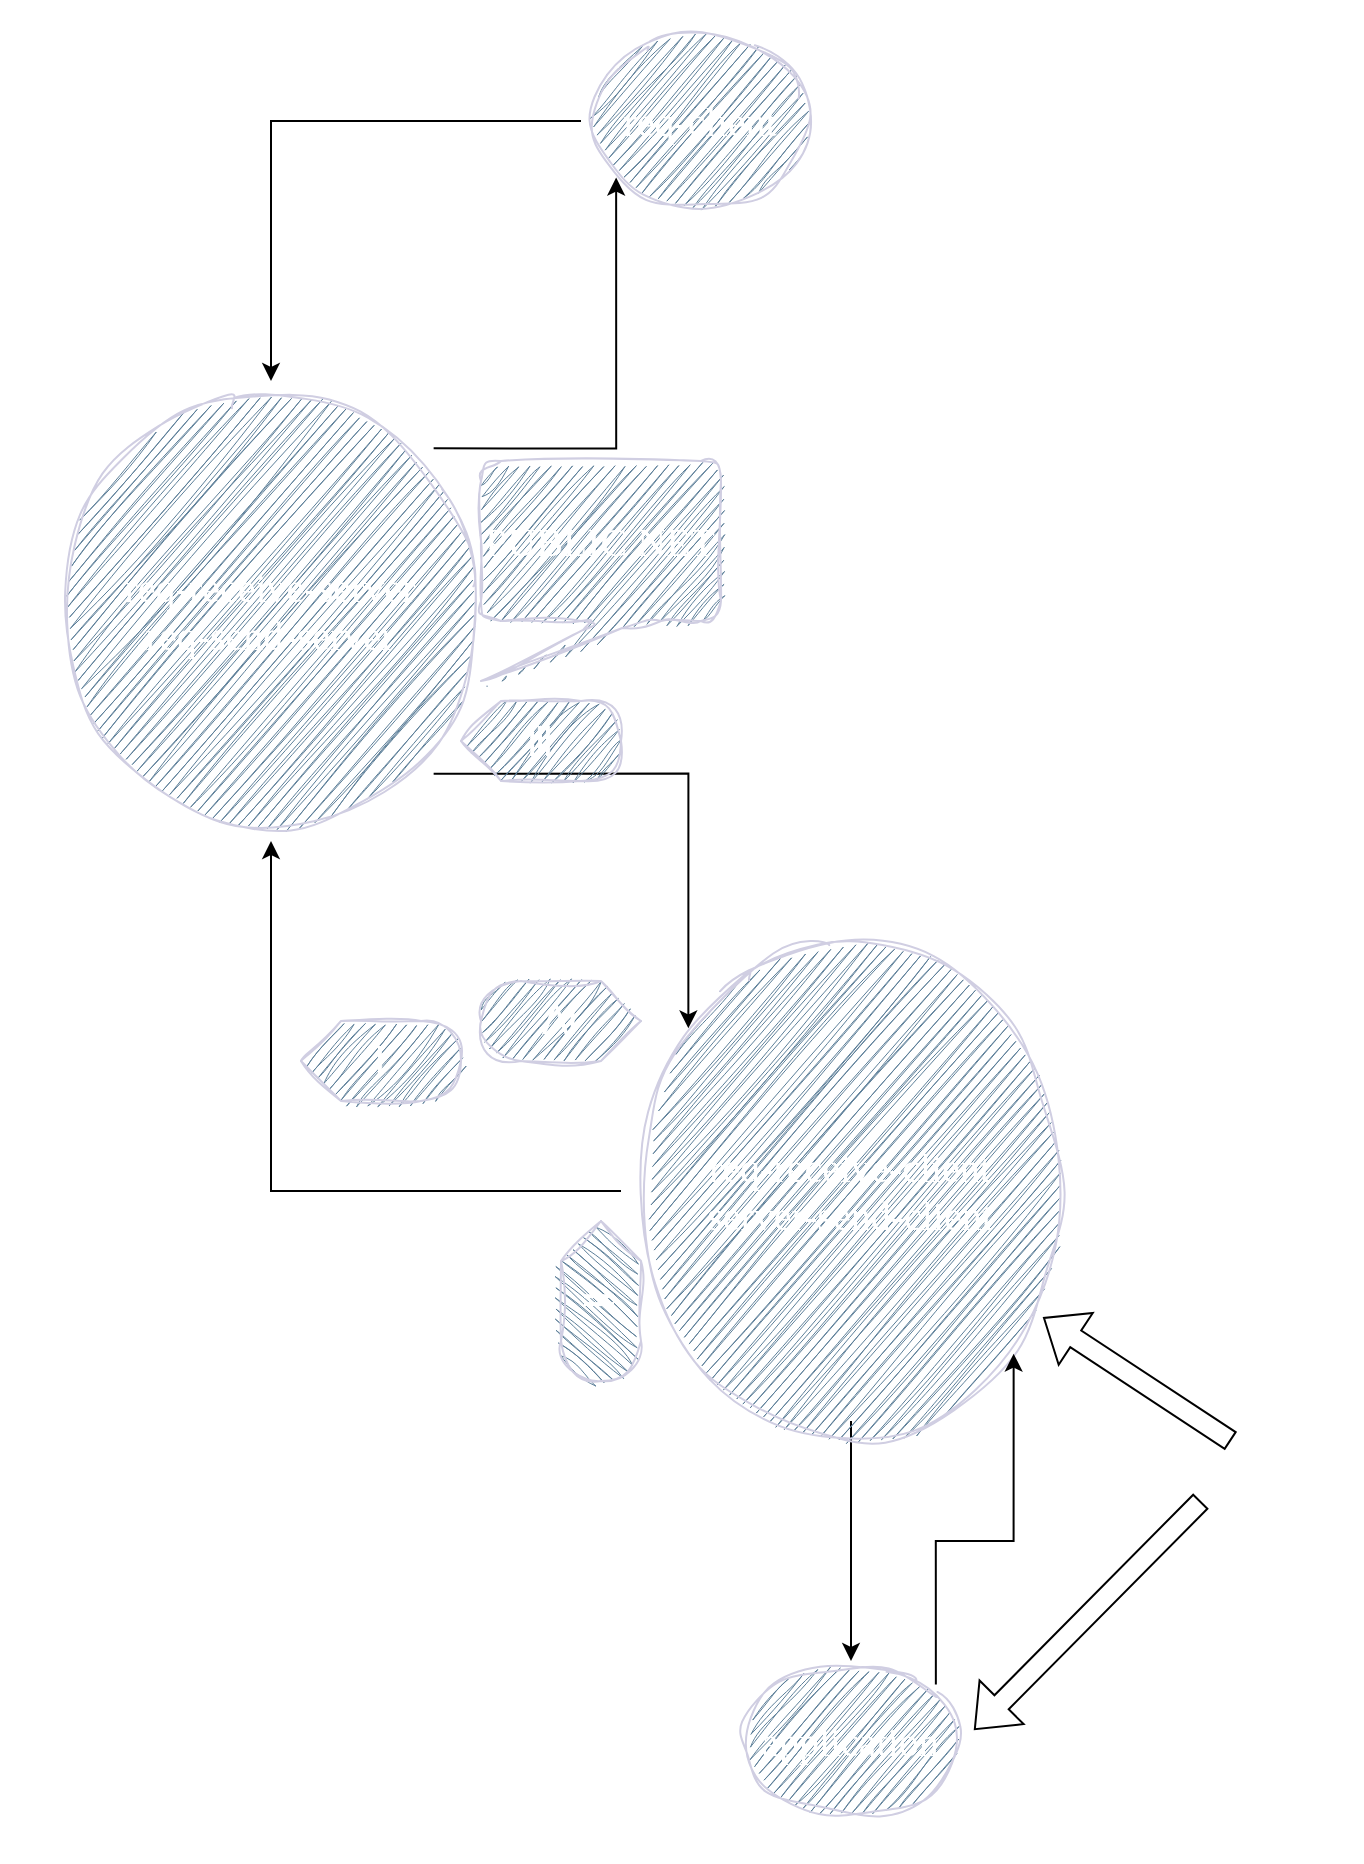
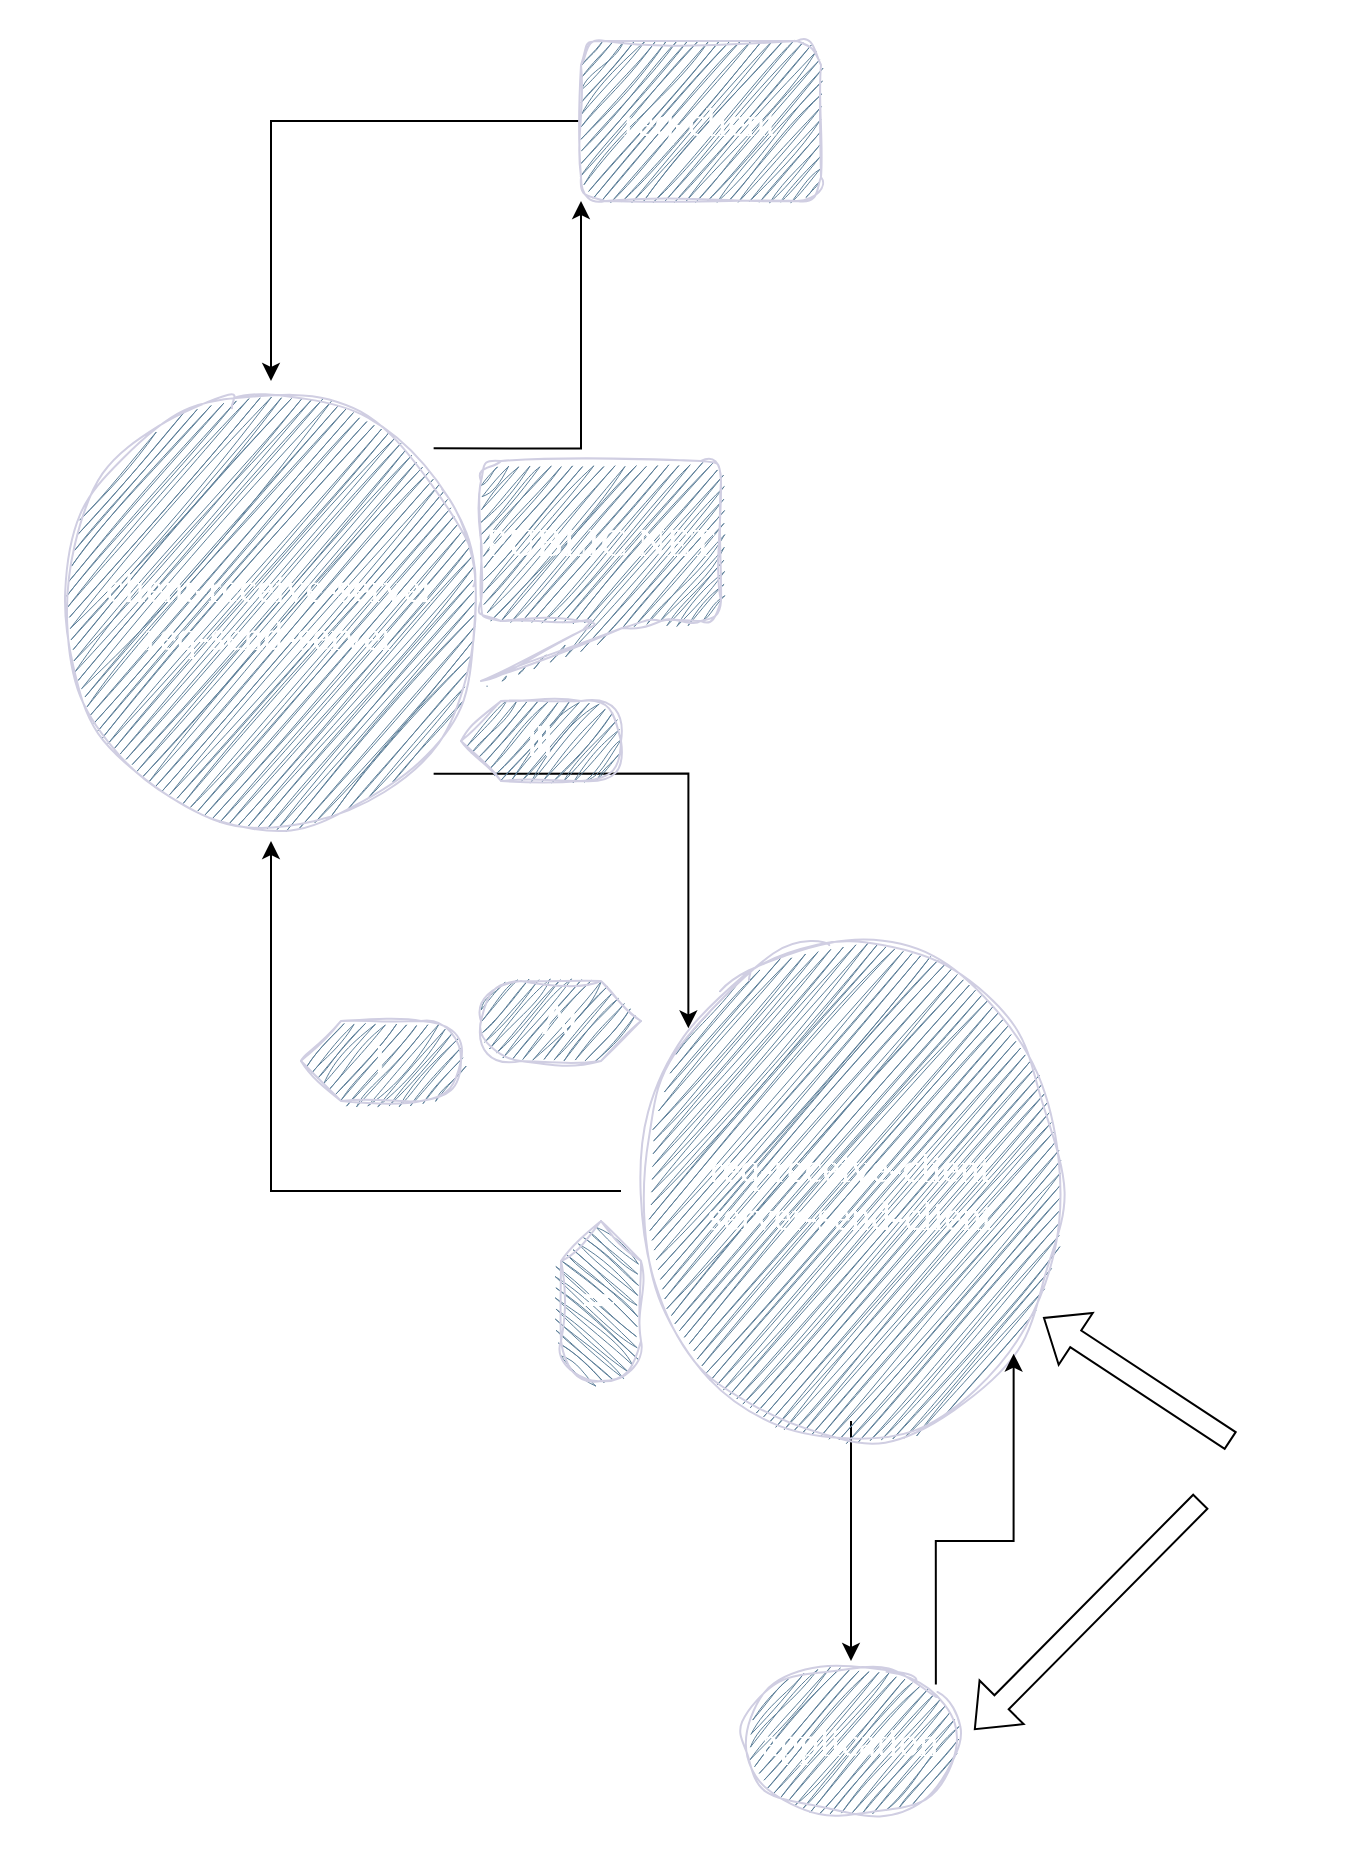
node "req-client": shape ellipse -> rounded rectangle
node "req-receive-server req-send-server": label "req-receive-server req-send-server" -> "client-receive-server req-send-server"
